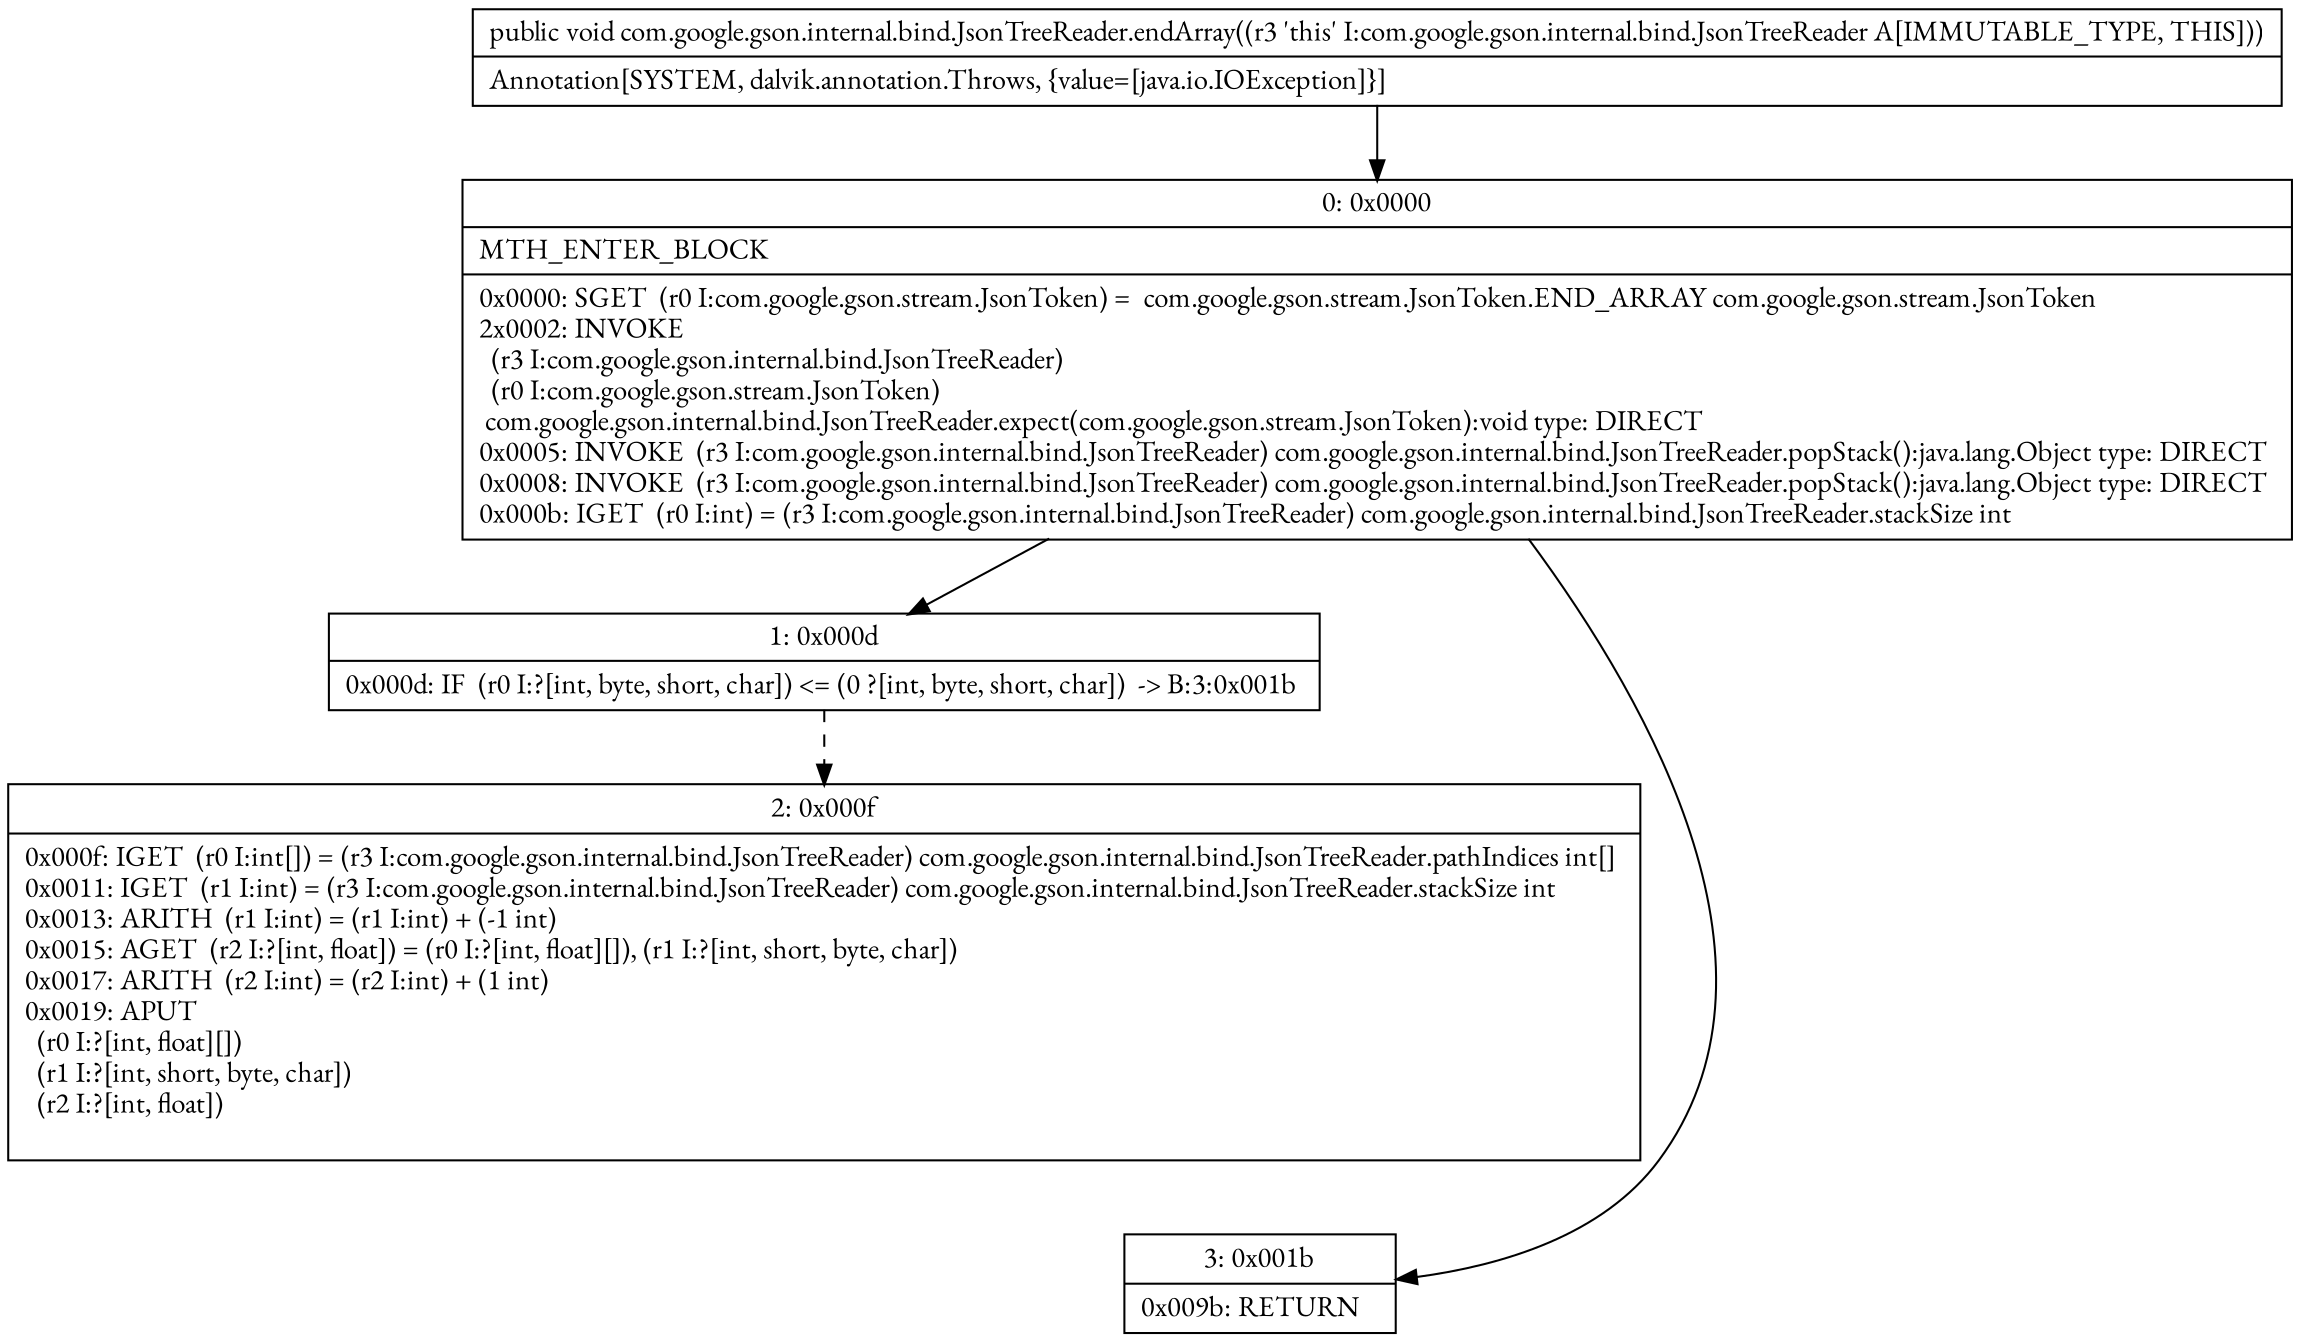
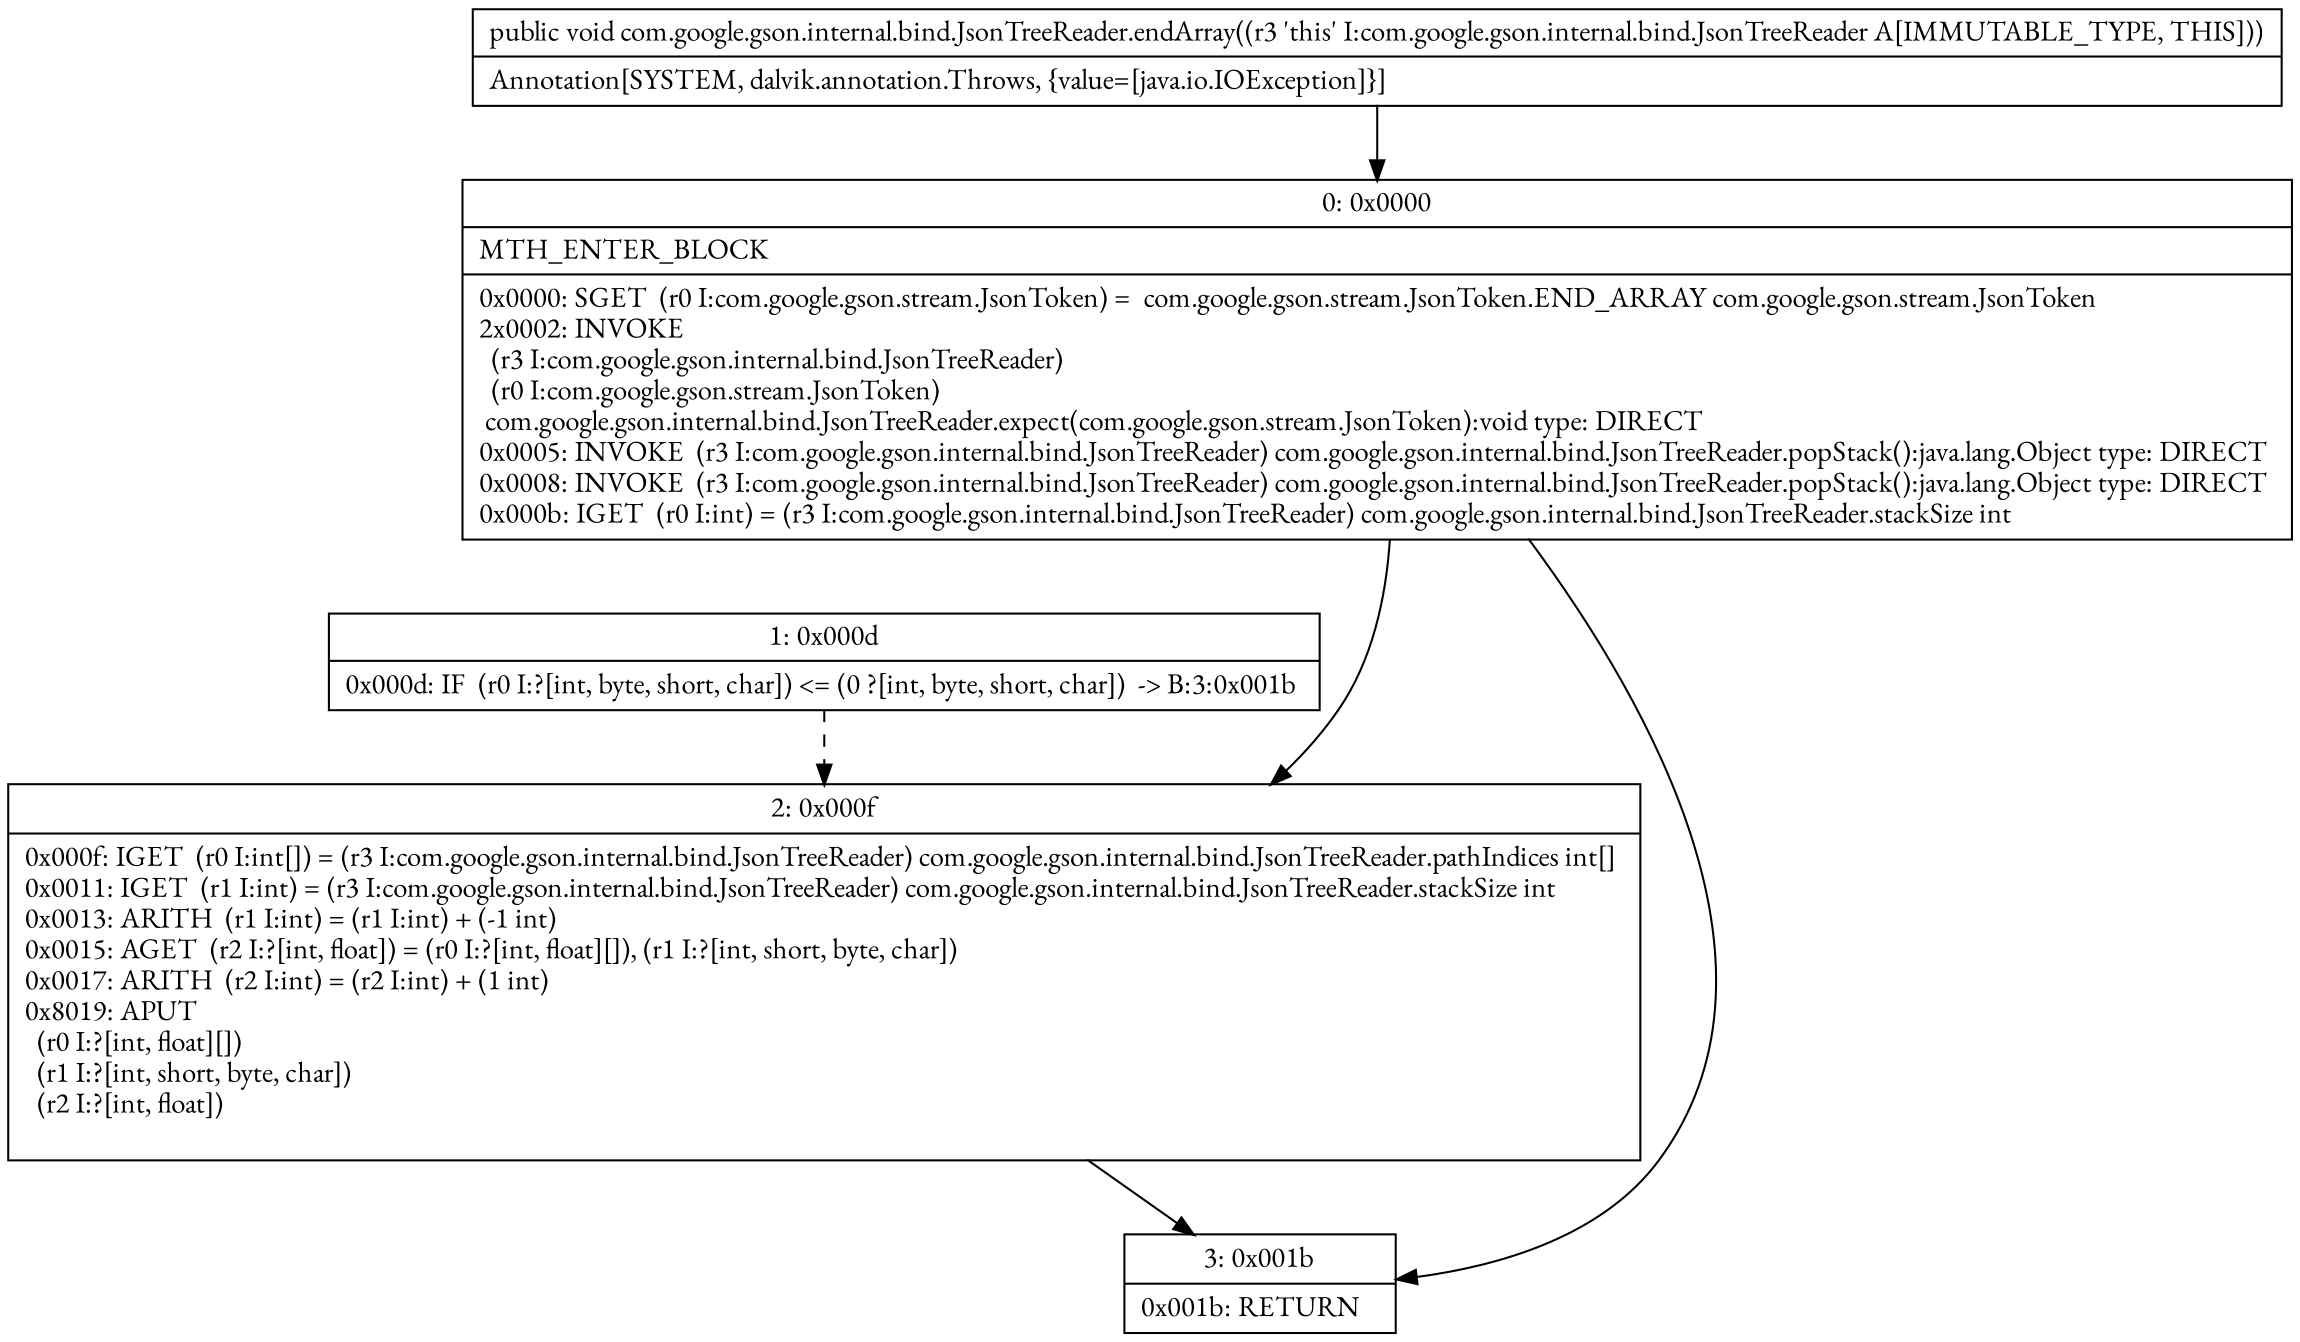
edge "0: 0x0000" -> "1: 0x000d": now "0: 0x0000" -> "2: 0x000f"
node "2: 0x000f": text "0x0019: APUT" -> "0x8019: APUT"
edge "2: 0x000f" -> "3: 0x001b": added
node "3: 0x001b": text "0x009b: RETURN" -> "0x001b: RETURN"
